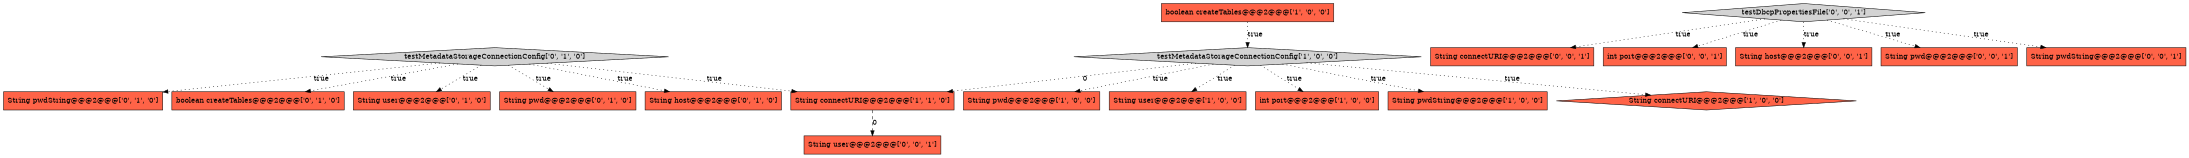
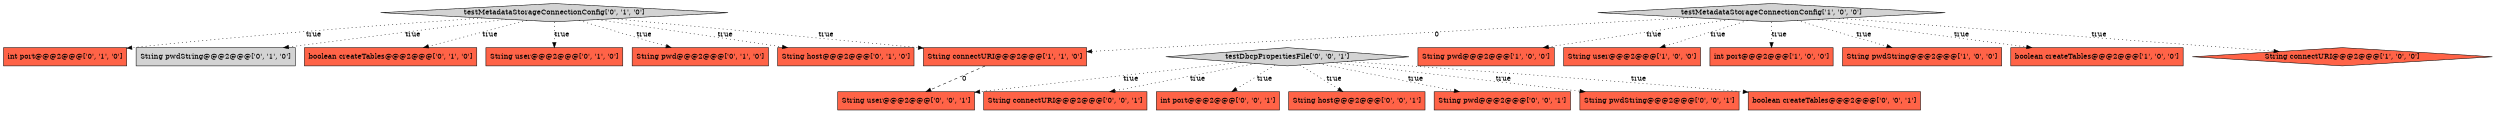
edge "boolean createTables@@@2@@@['1', '0', '0']" -> "testMetadataStorageConnectionConfig['1', '0', '0']": reversed
node "int port@@@2@@@['0', '1', '0']": added
edge "testDbcpPropertiesFile['0', '0', '1']" -> "String user@@@2@@@['0', '0', '1']": added, label "true"
node "String pwdString@@@2@@@['0', '1', '0']": fillcolor tomato -> lightgray
node "boolean createTables@@@2@@@['0', '0', '1']": added
